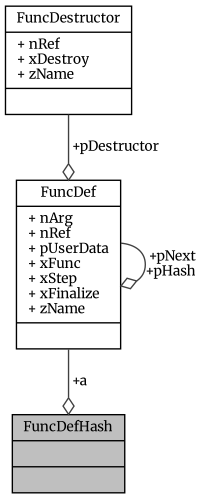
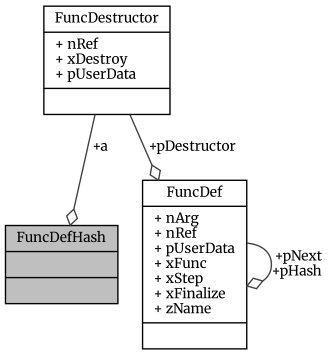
node "FuncDestructor": text "+ zName" -> "+ pUserData"
edge "FuncDef" -> "FuncDefHash": now "FuncDestructor" -> "FuncDefHash"
